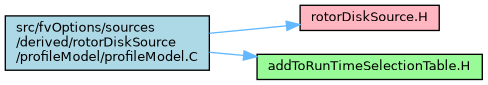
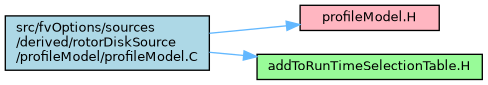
node "rotorDiskSource.H": label "rotorDiskSource.H" -> "profileModel.H"
